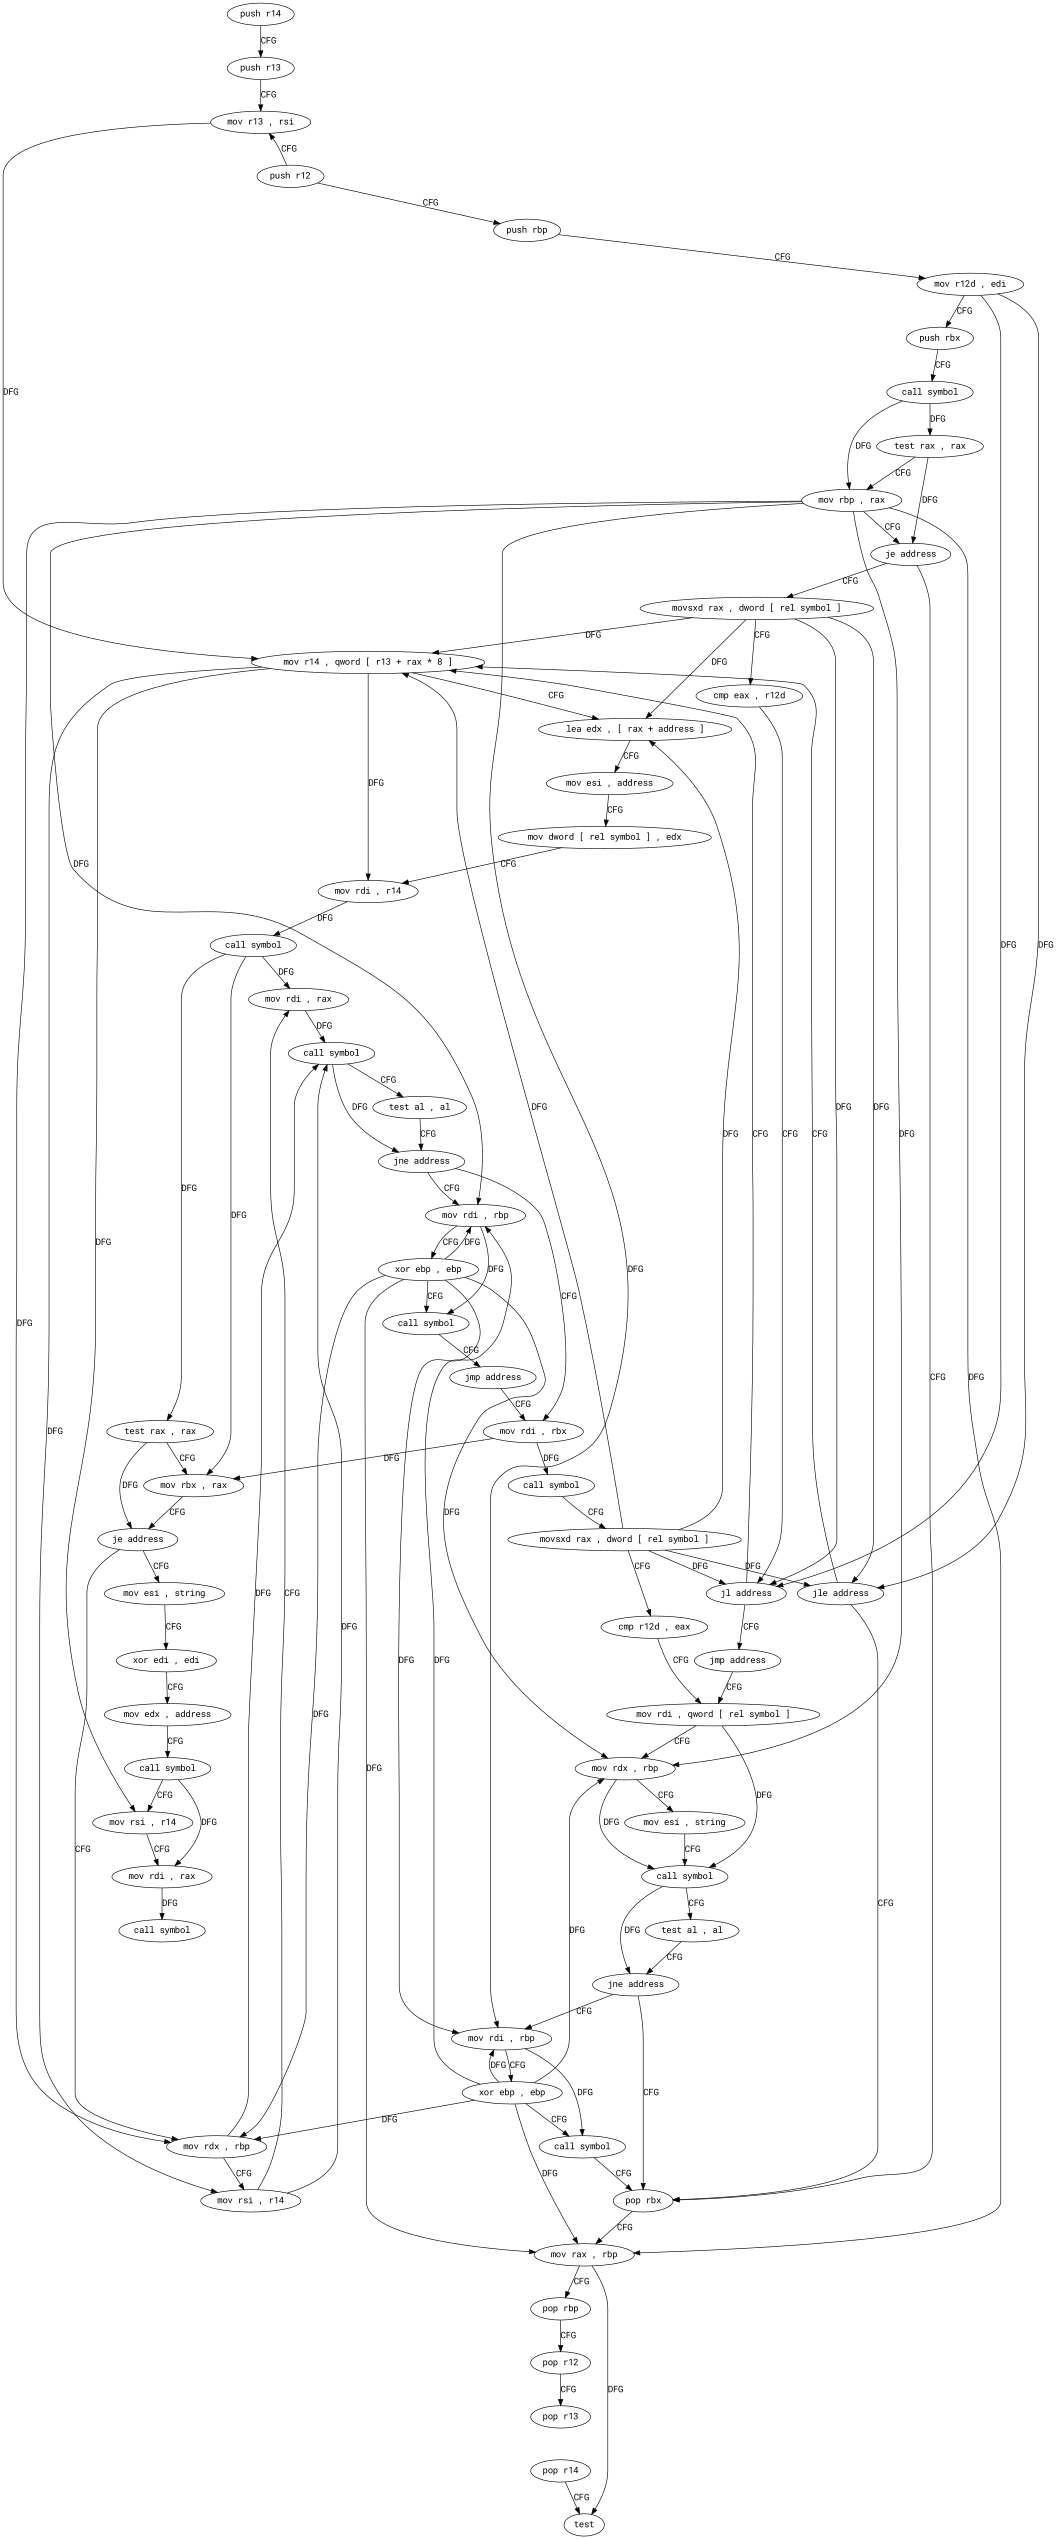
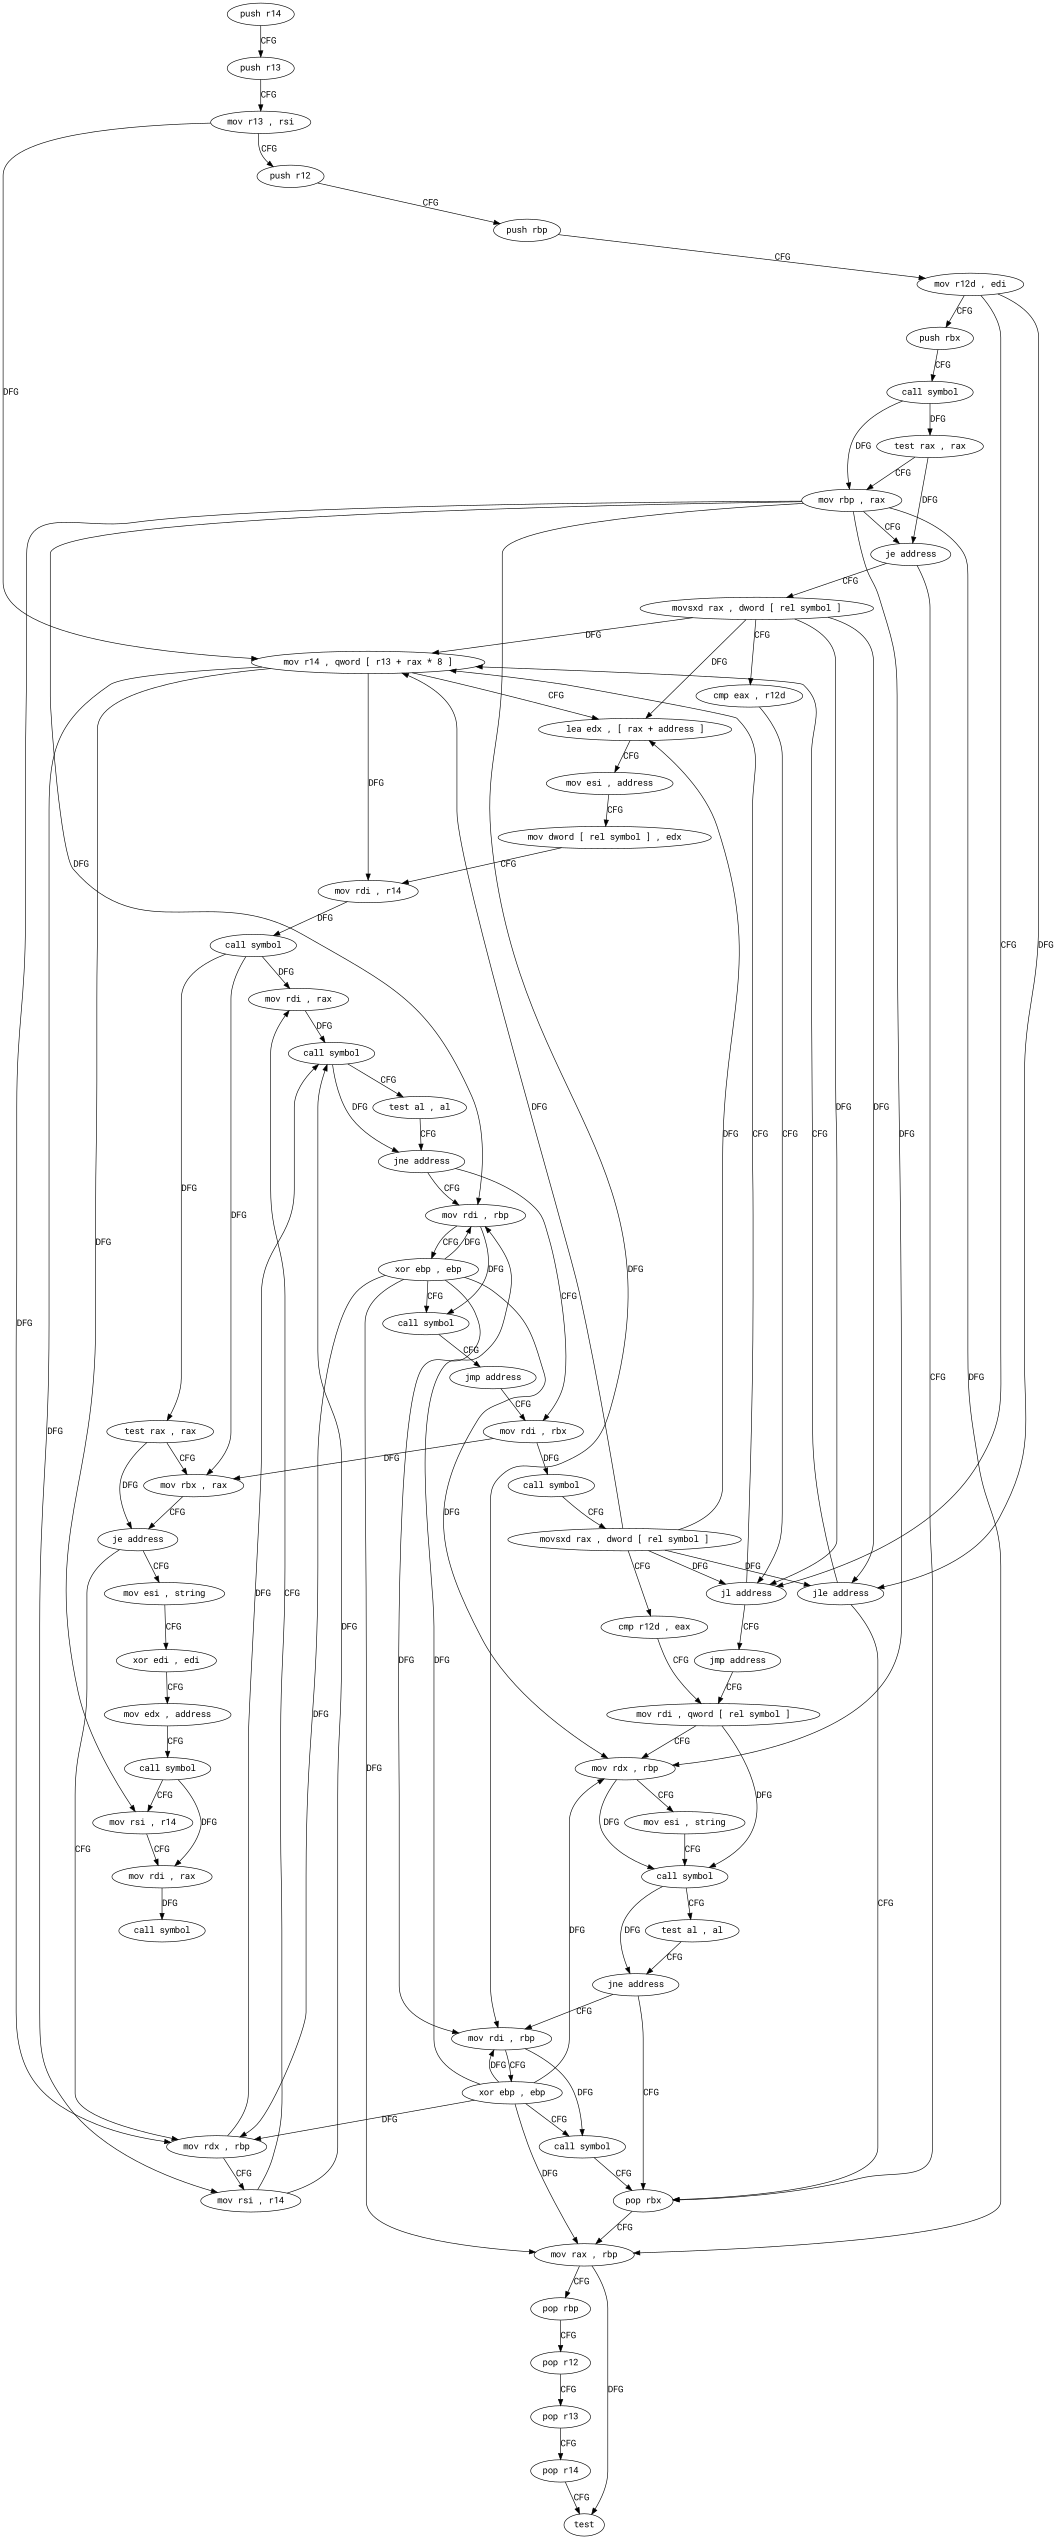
edge "push r12" -> "mov r13 , rsi": reversed
edge "mov r12d , edi" -> "jl address": label "DFG" -> "CFG"
edge "pop r13" -> "pop r14": added, label "CFG"
